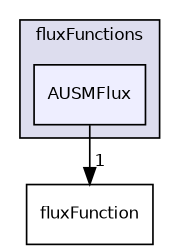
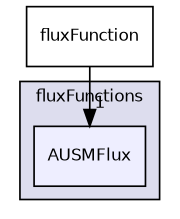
edge "AUSMFlux" -> "fluxFunction": reversed
